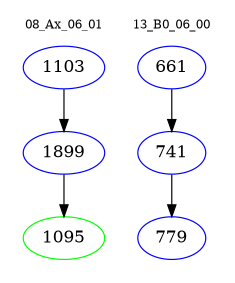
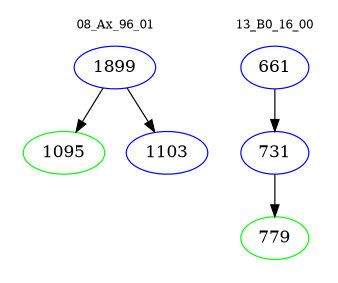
cluster "08_Ax_06_01": label "08_Ax_06_01" -> "08_Ax_96_01"
cluster "13_B0_06_00": label "13_B0_06_00" -> "13_B0_16_00"
edge "1103" -> "1899": reversed
node "741": label "741" -> "731"
node "779": color blue -> green
